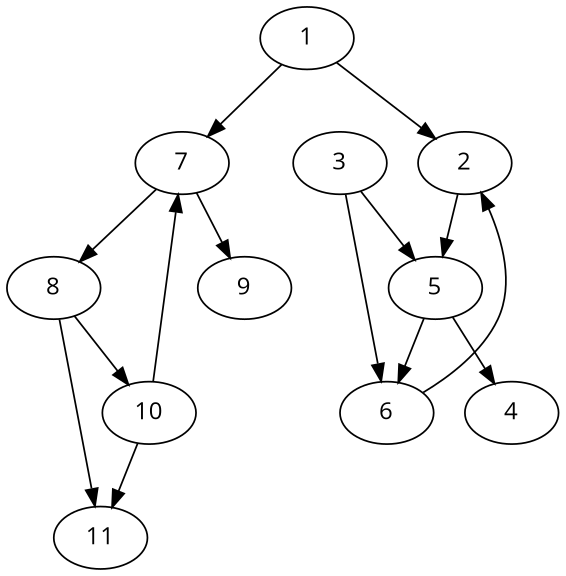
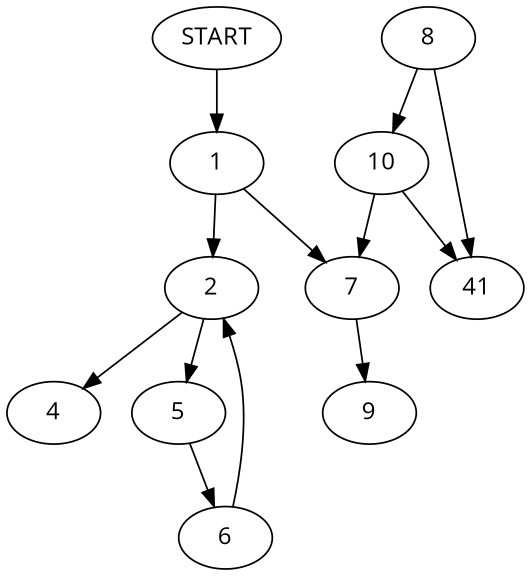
node "START": added
node "3": removed
edge "7" -> "8": removed
edge "5" -> "4": now "2" -> "4"
node "11": label "11" -> "41"
